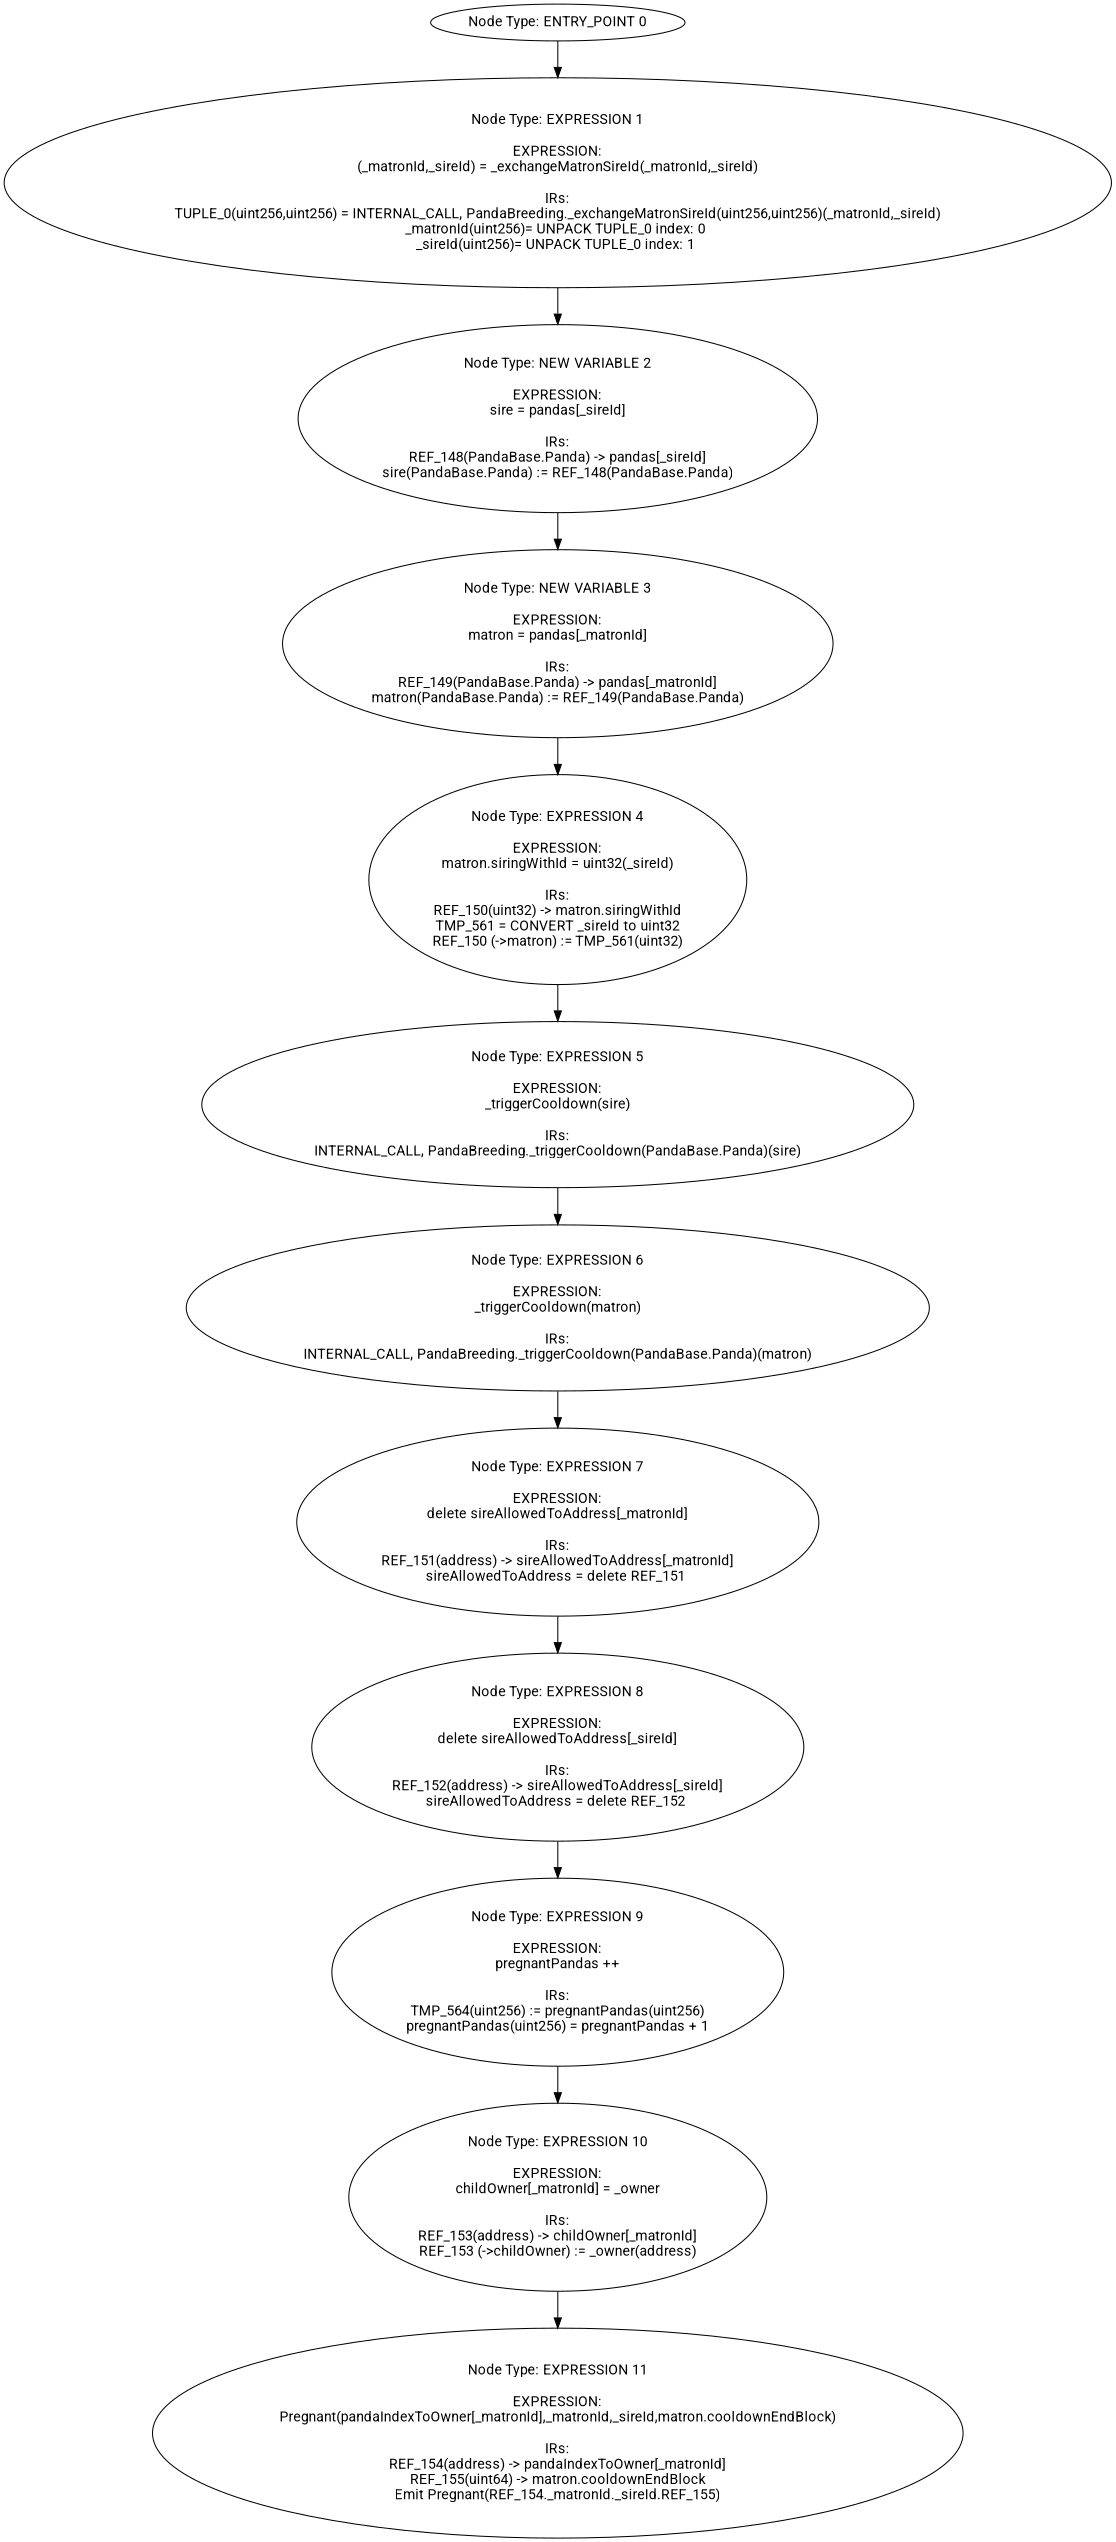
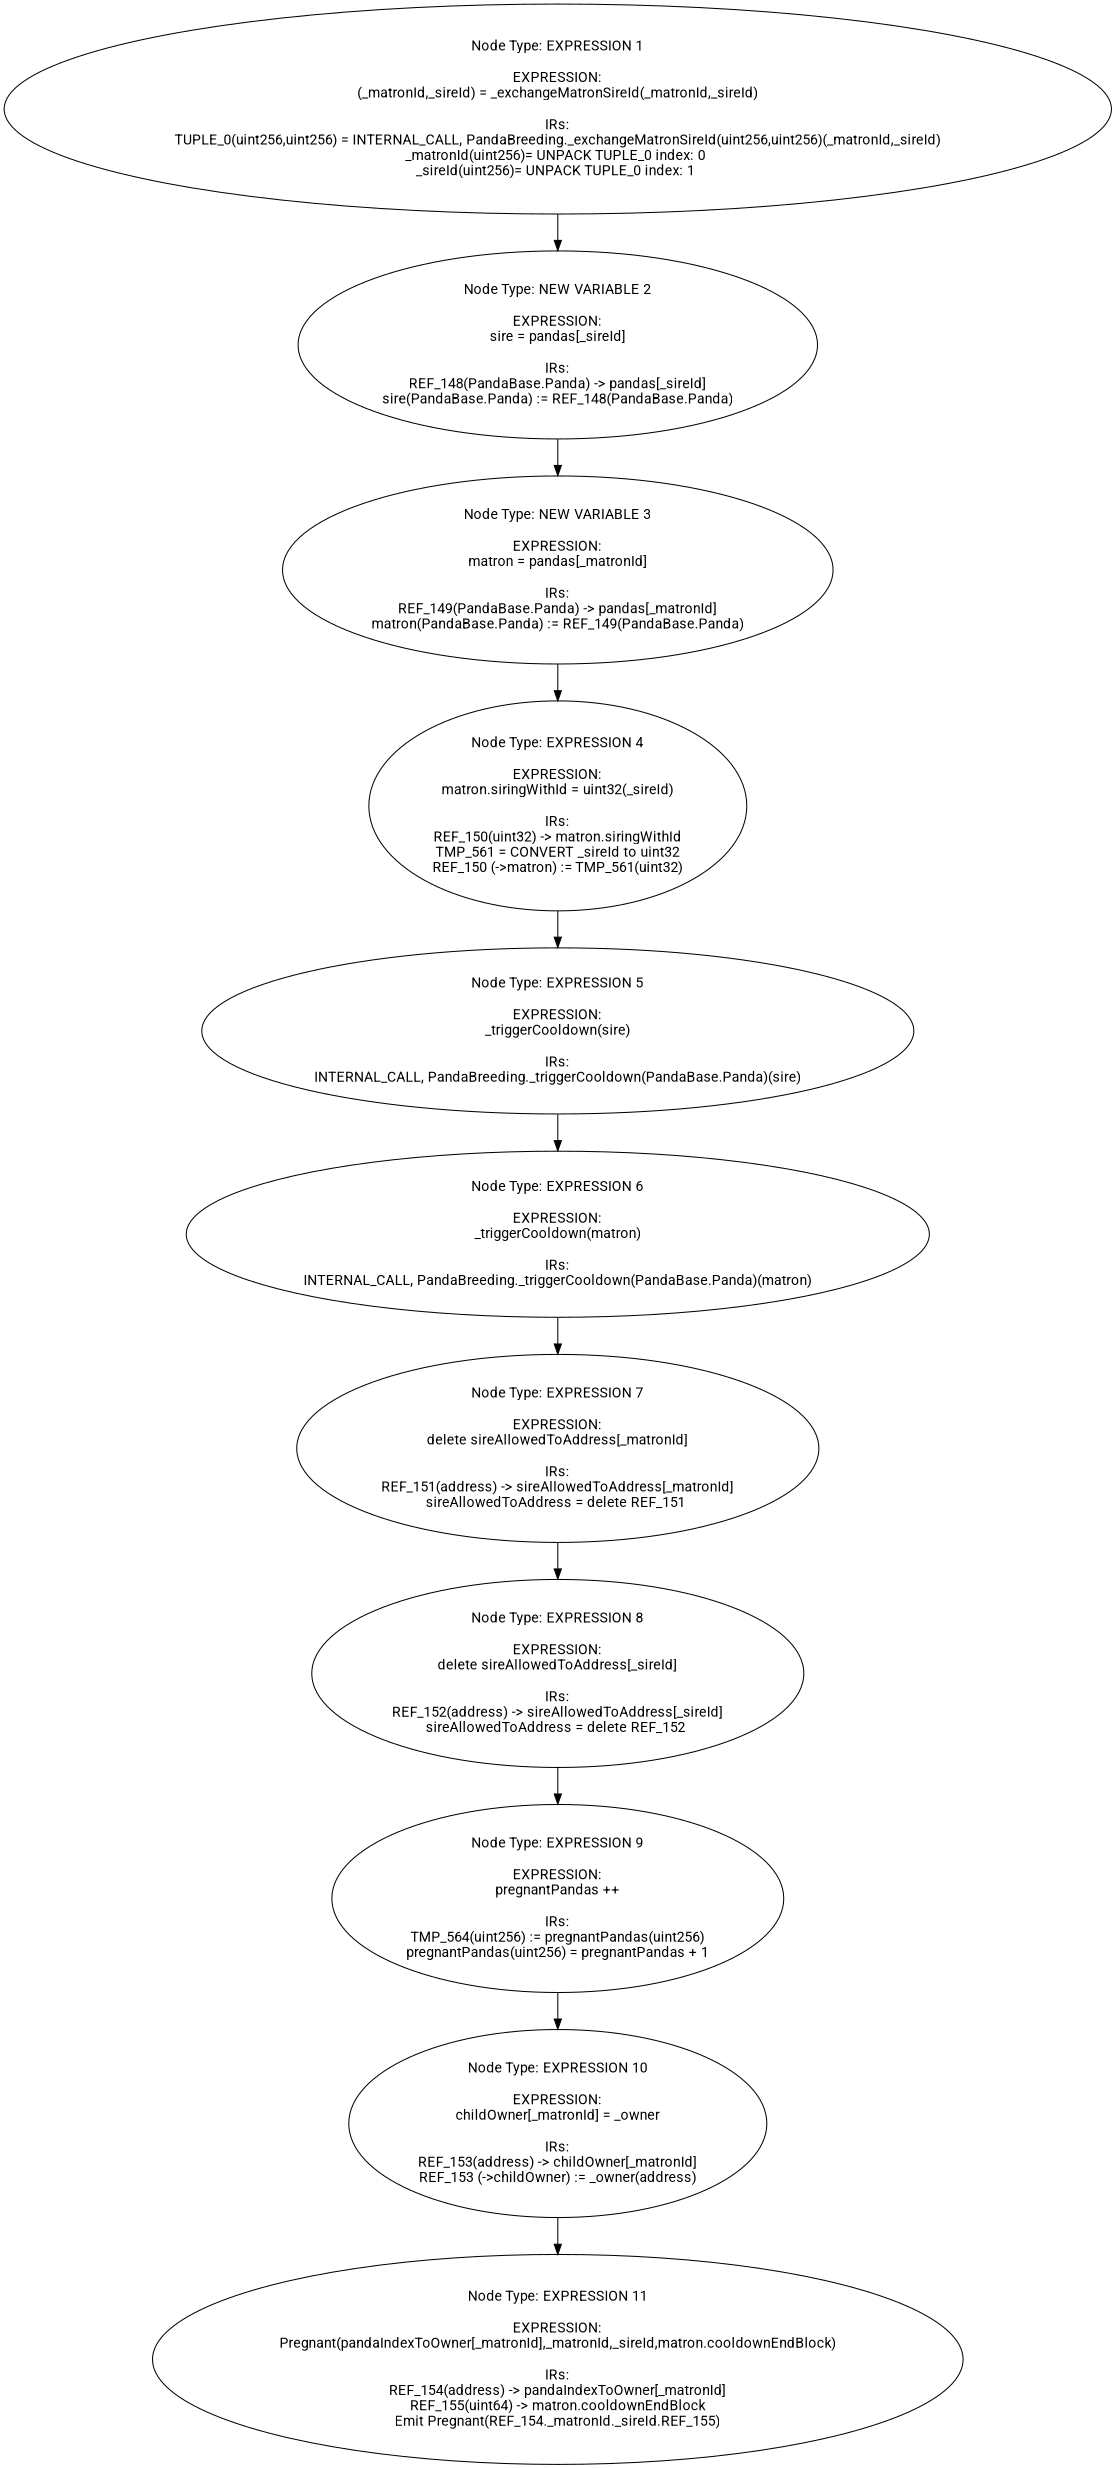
node "Node Type: ENTRY_POINT 0": removed
